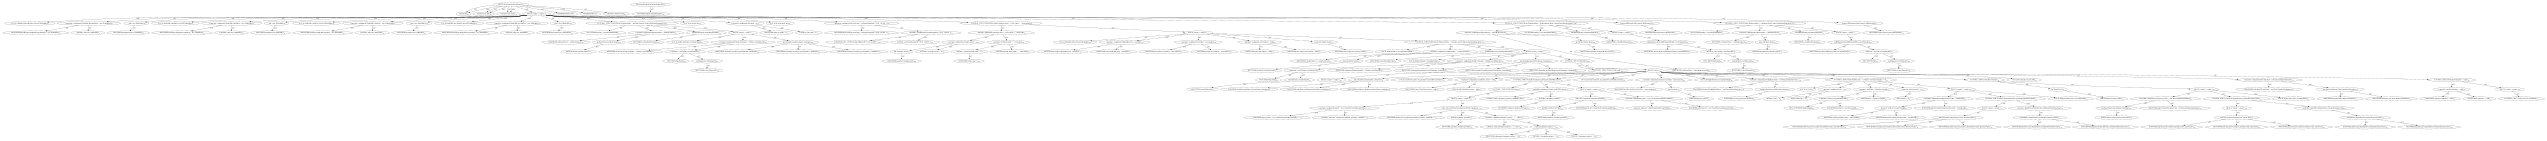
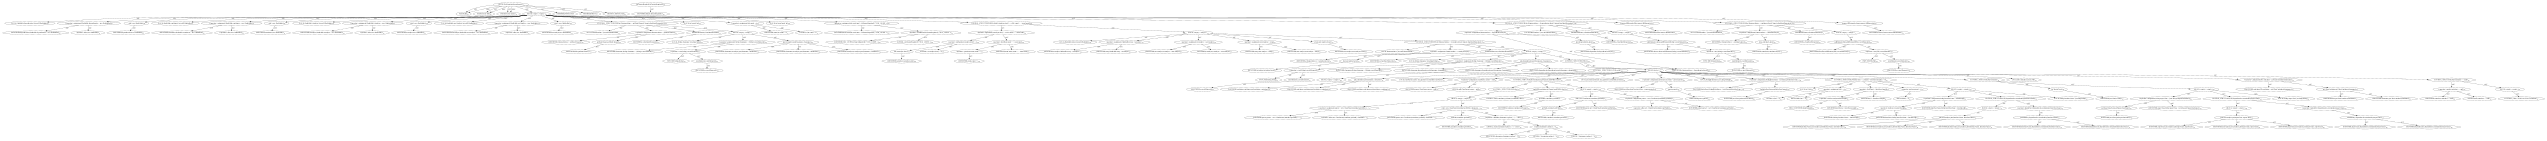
edge "(CONTROL_STRUCTURE,TRY,try)" -> "(CONTROL_STRUCTURE,CATCH,catch)": now "(CONTROL_STRUCTURE,TRY,try)" -> "(IDENTIFIER,e,Enumeration e = dependencies.keys())"
